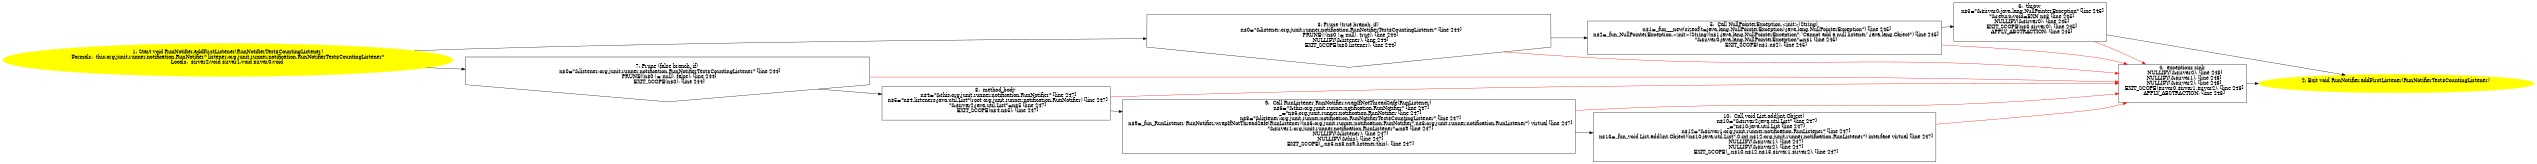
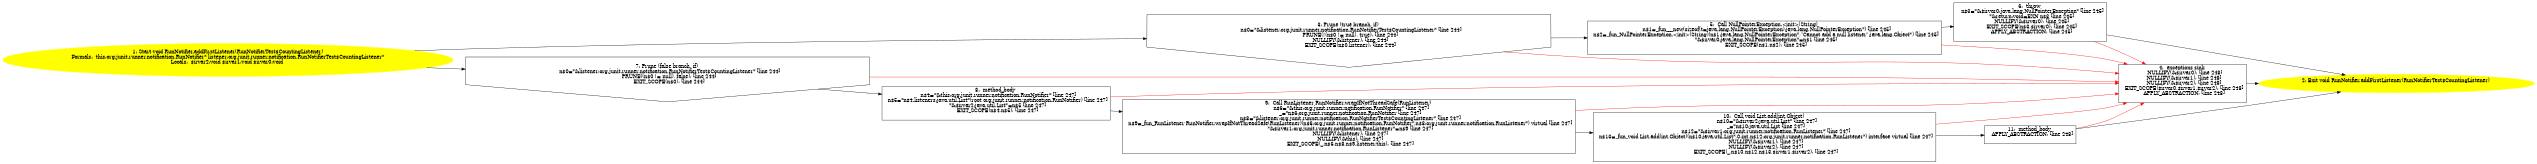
node "11:  method_body APPLY_ABSTRACTION; [line 248]": added
